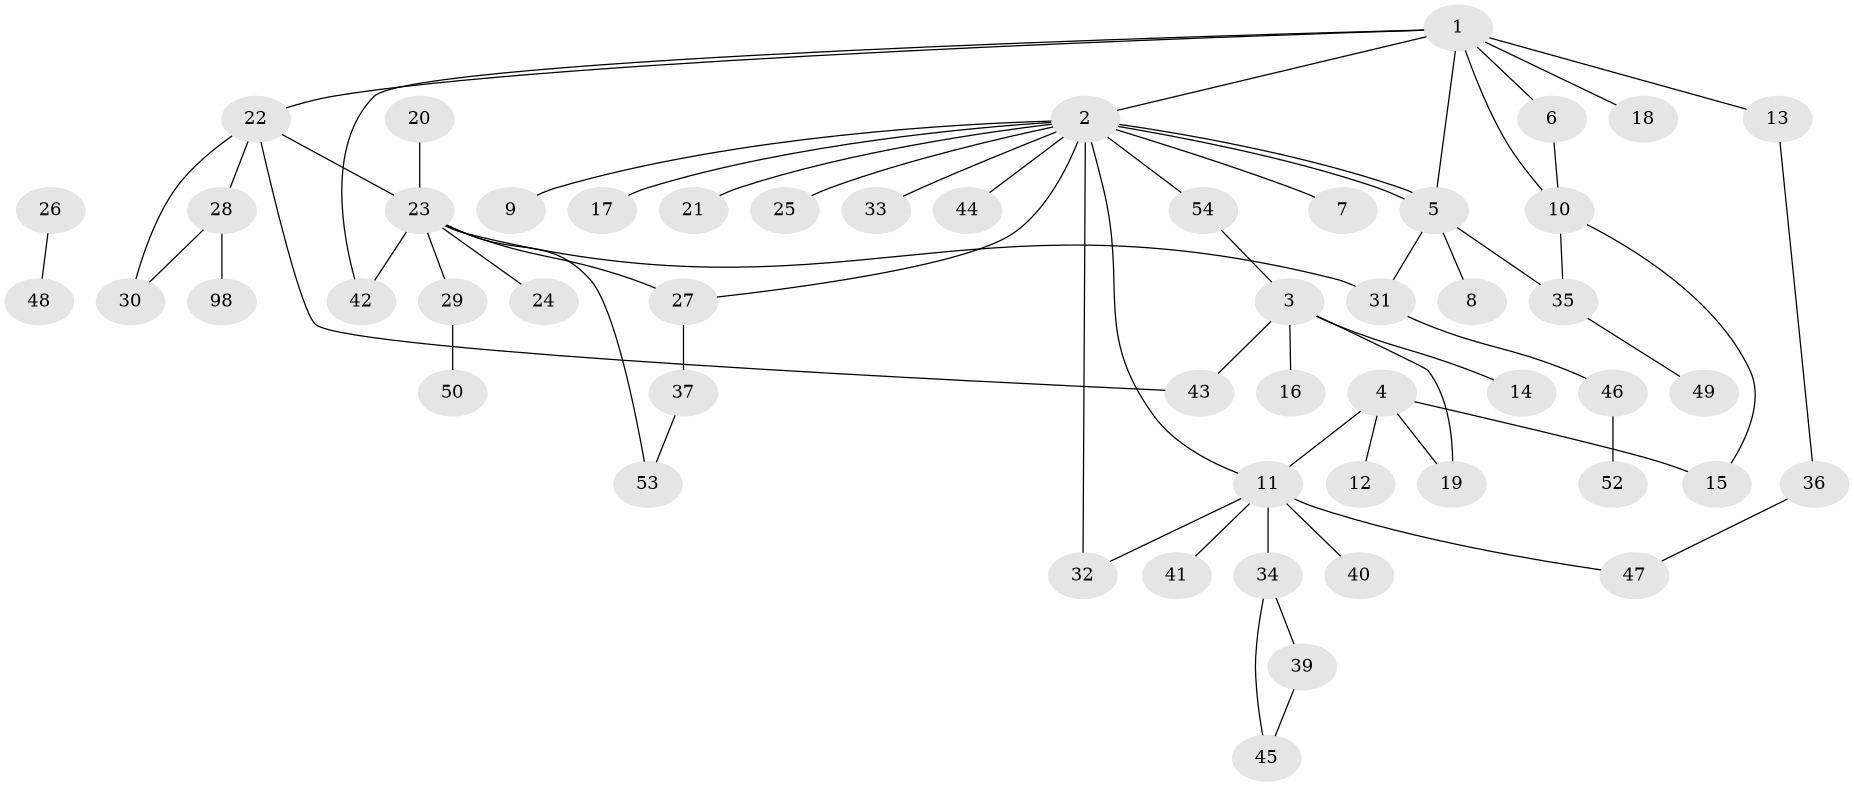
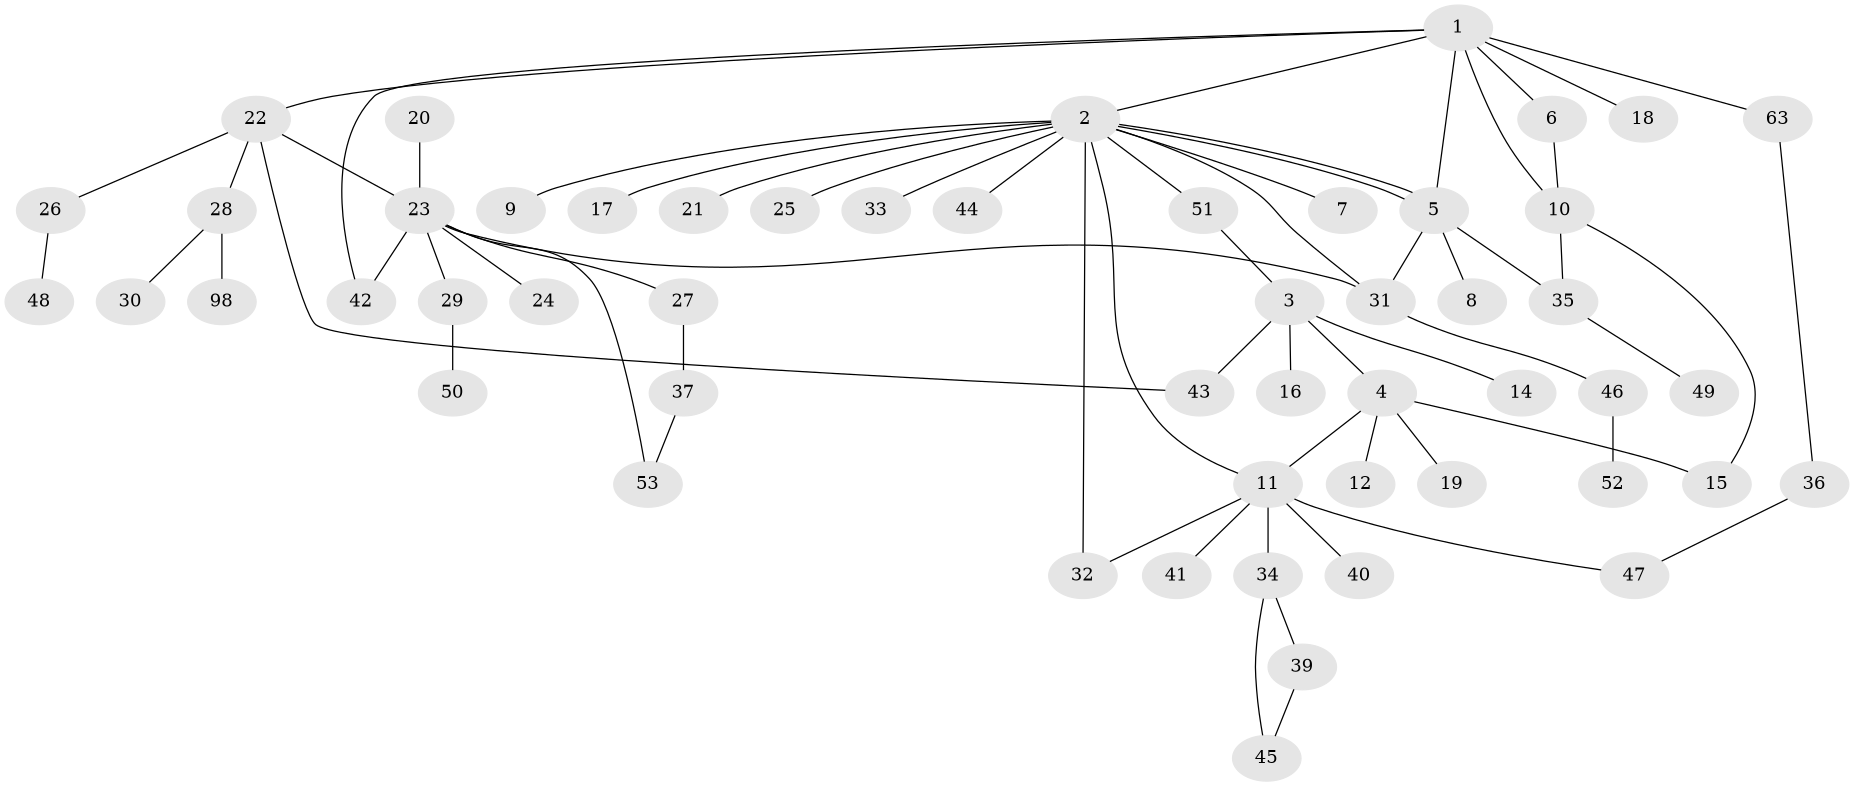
node "13": label "13" -> "63"
edge "22" -- "30": now "22" -- "26"
node "54": label "54" -> "51"
edge "2" -- "27": now "2" -- "31"
edge "3" -- "19": now "3" -- "4"
